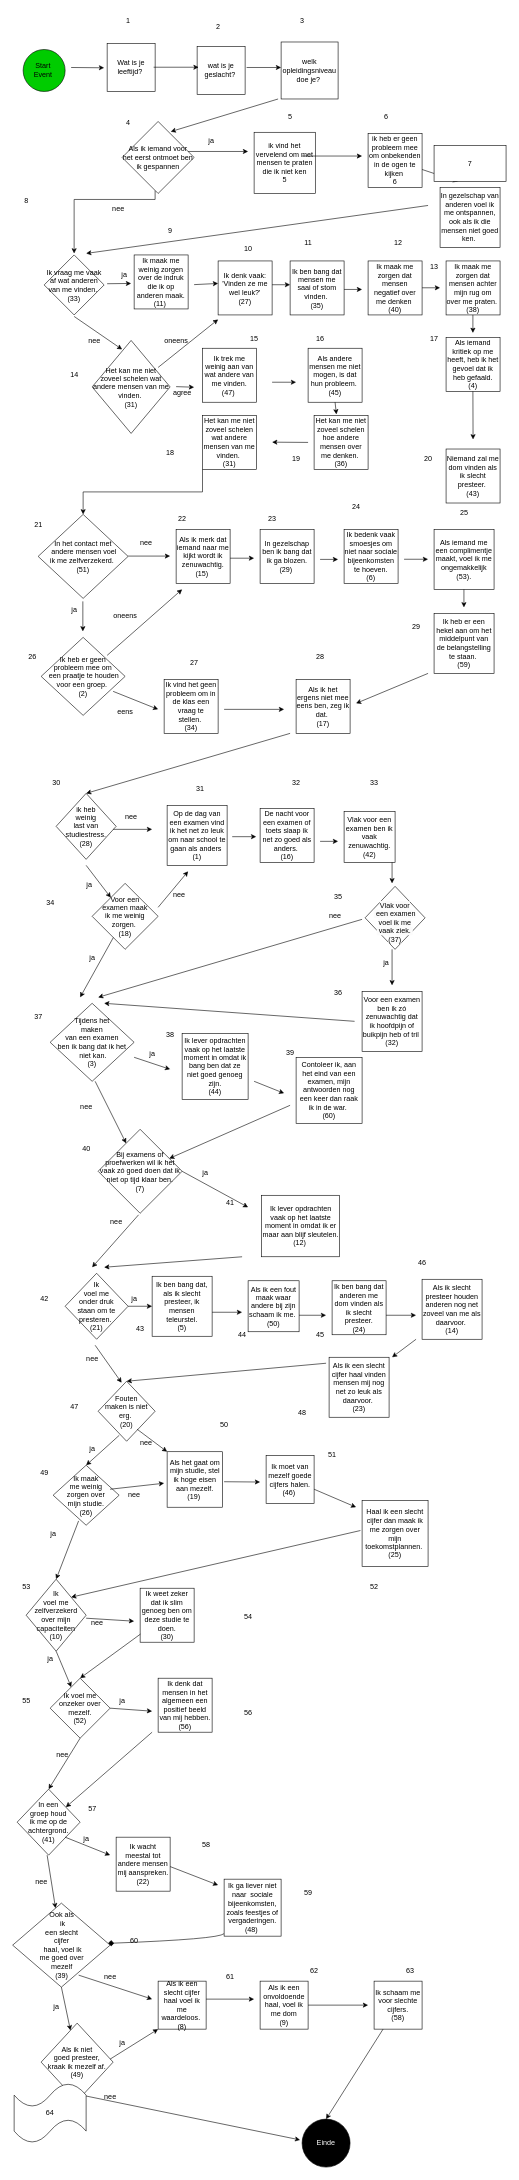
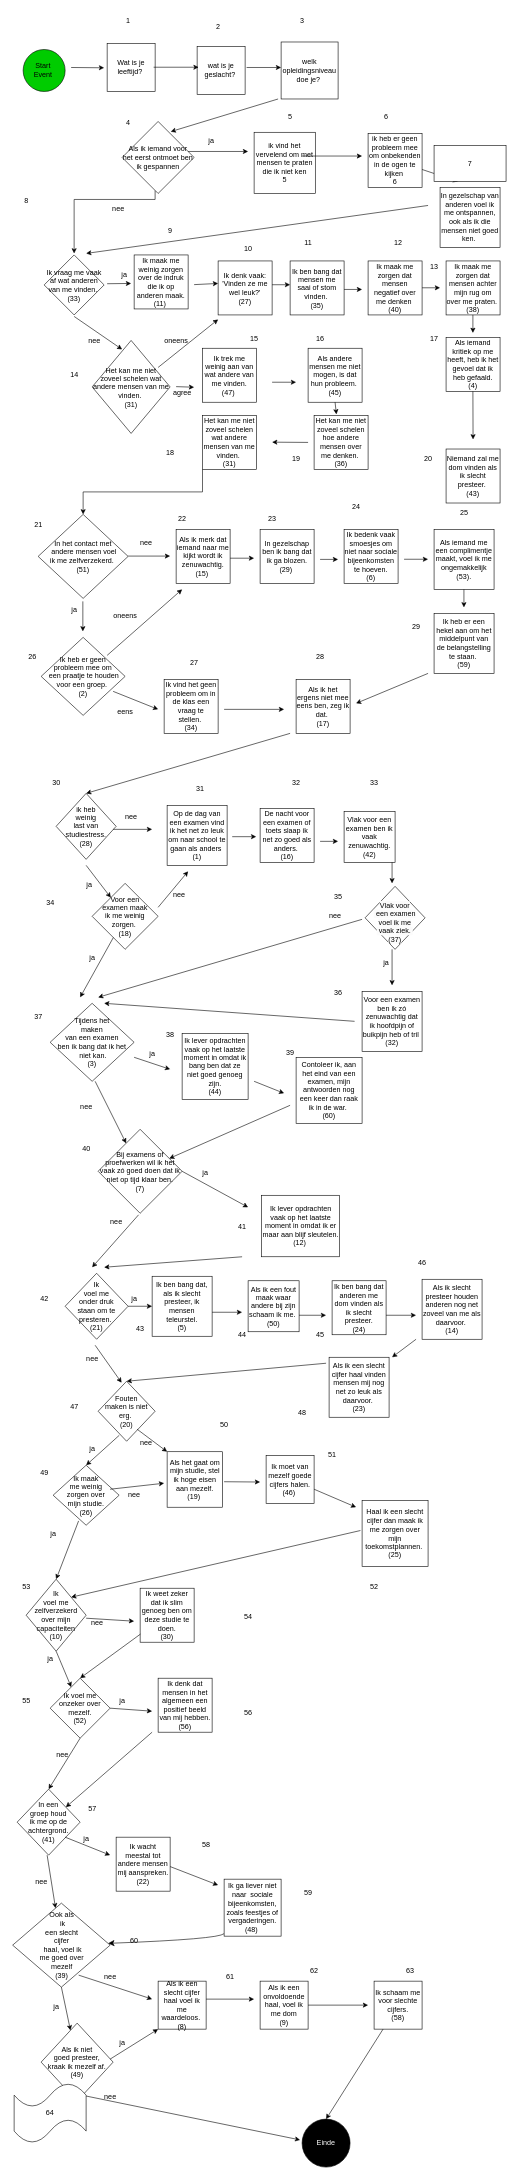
node "41": moved (230, 1203) -> (242, 1227)
edge "Ik ga liever niet naar sociale bijeenkomsten, zoals feestjes of vergaderingen. (48)" -> "Ook als ik een slecht cijfer haal, voel ik me goed over mezelf(39)": arrowhead diamond -> classic
